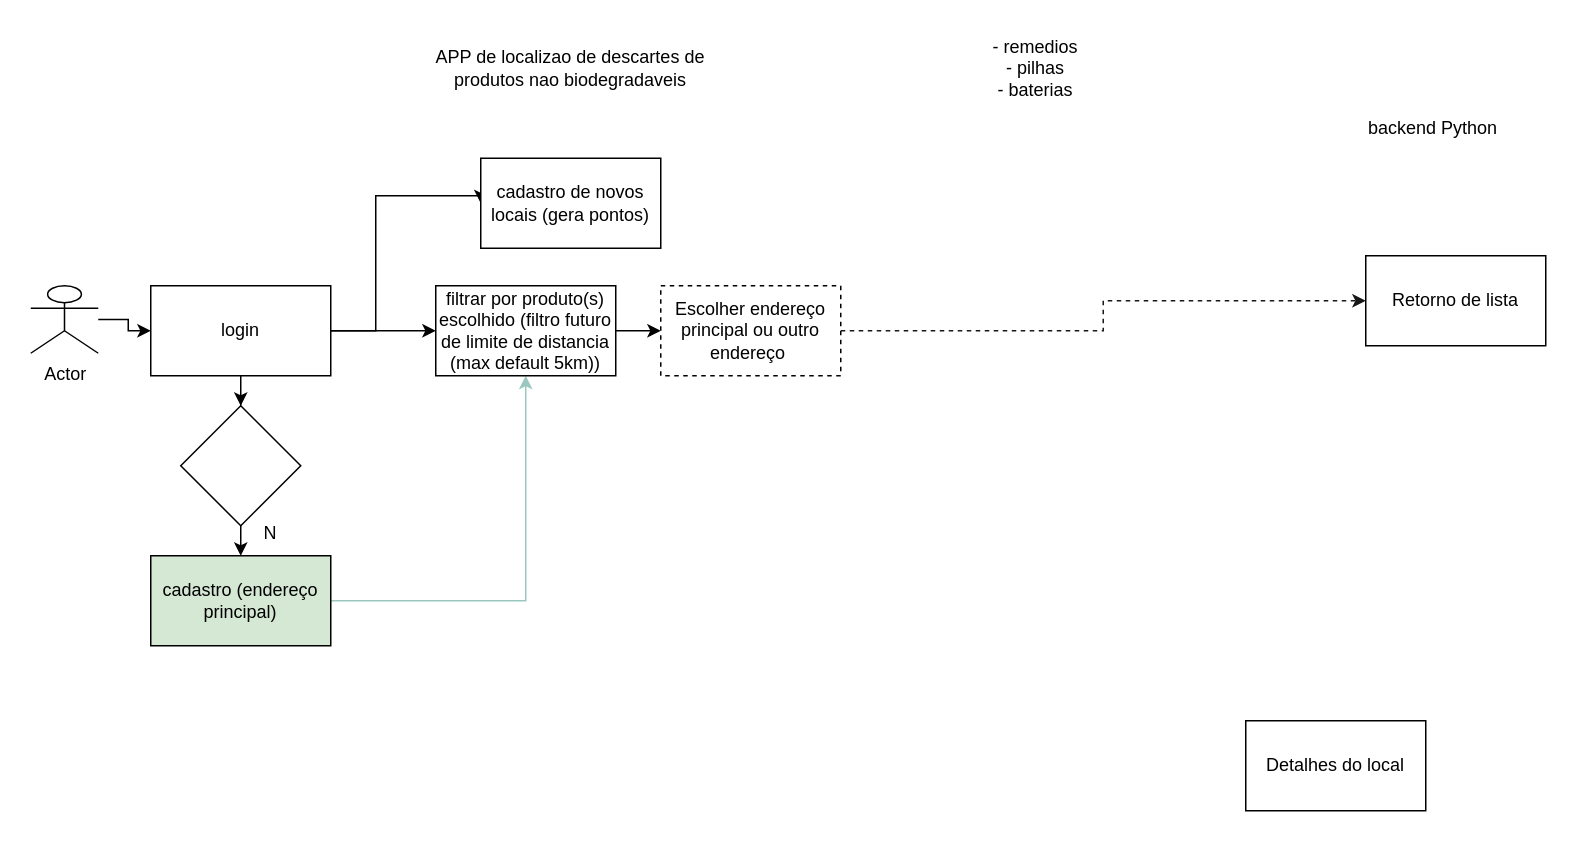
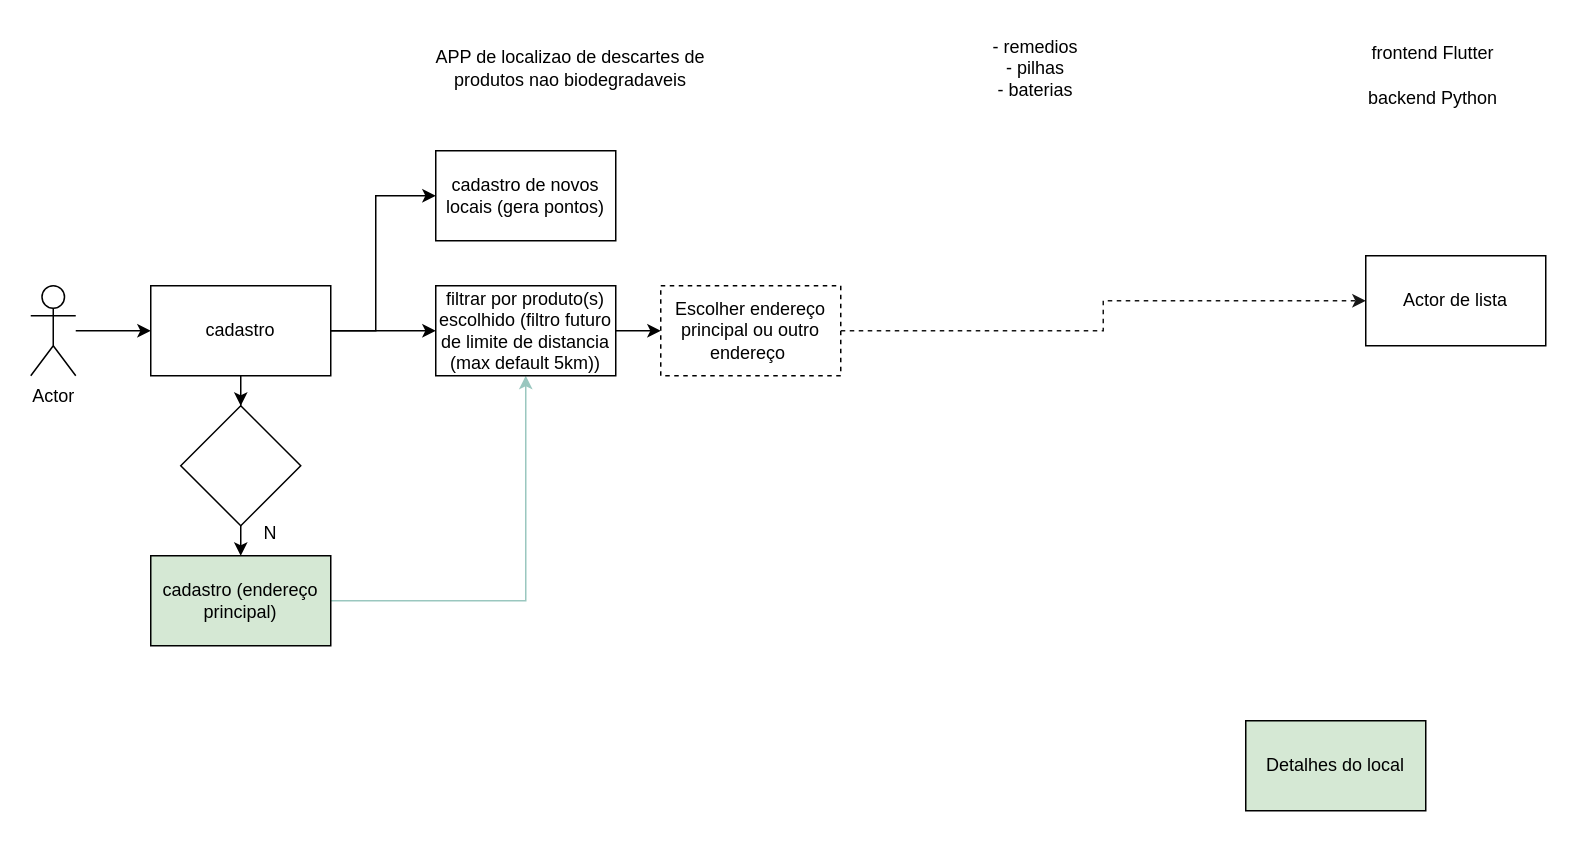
node "frontend Flutter": added
node "backend Python": moved (1433, 128) -> (1433, 98)
node "cadastro de novos locais (gera pontos)": moved (571, 203) -> (526, 196)
node "Retorno de lista": label "Retorno de lista" -> "Actor de lista"
node "Actor": size 68x68 -> 45x90
node "login": label "login" -> "cadastro"
node "Detalhes do local": fillcolor #ffffff -> #d5e8d4
